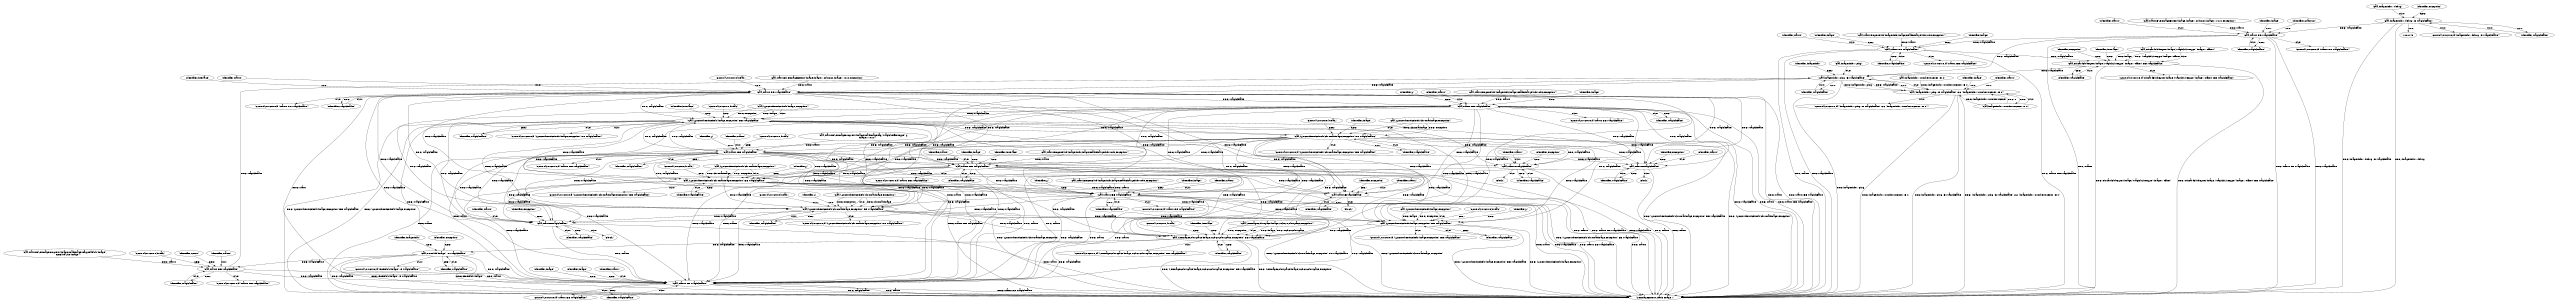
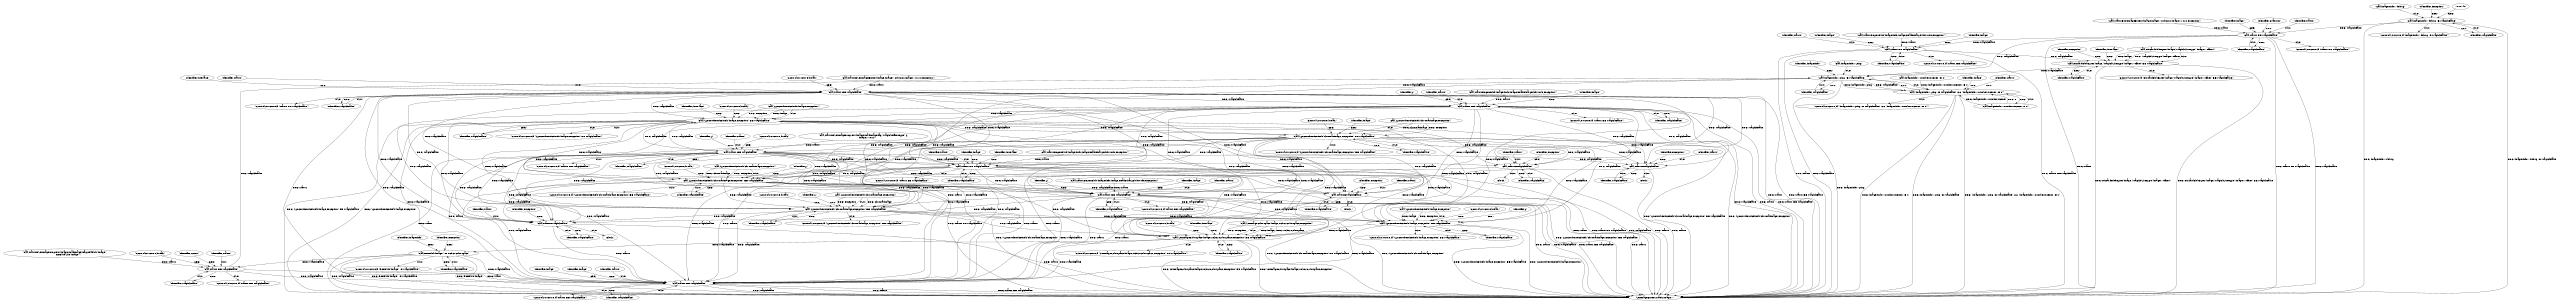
edge "(Call,image_info->debug != MagickFalse)" -> "1000148": reversed
node "(Call,EOFBlob(image) != MagickFalse)": label "(Call,EOFBlob(image) != MagickFalse)" -> "(Call,EOFBlob(image) != YCbCrColorspace)"
